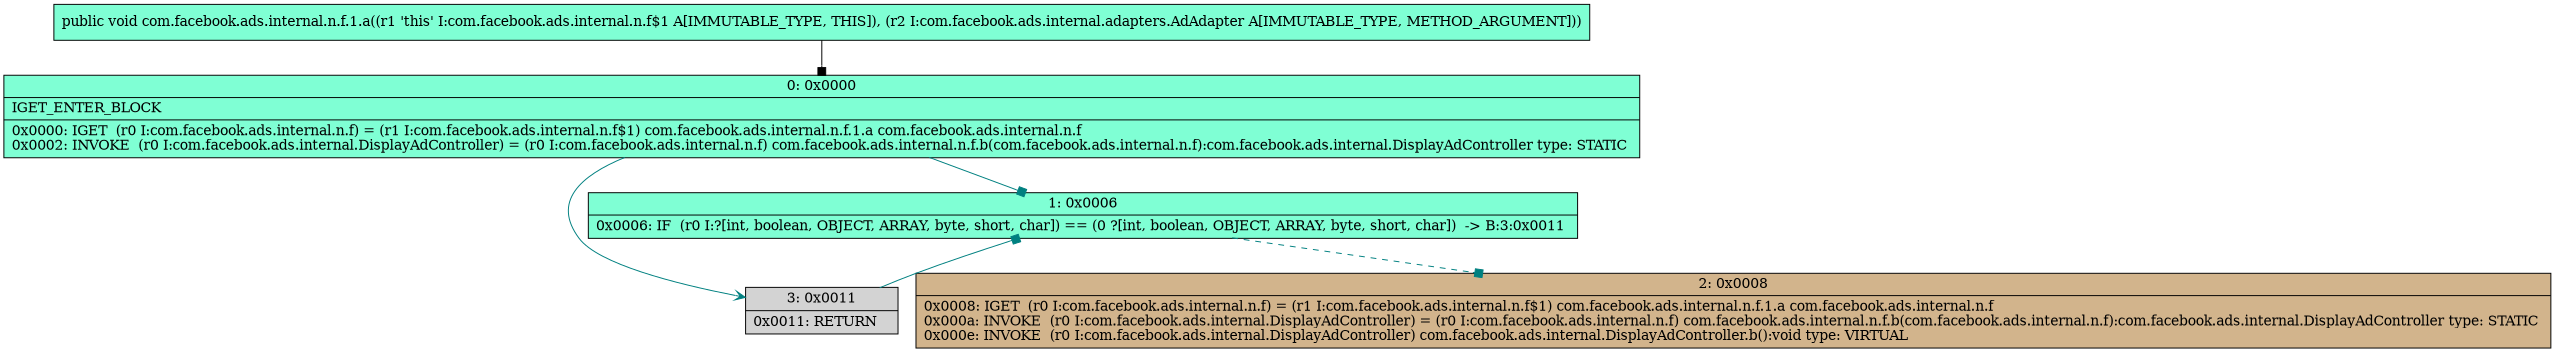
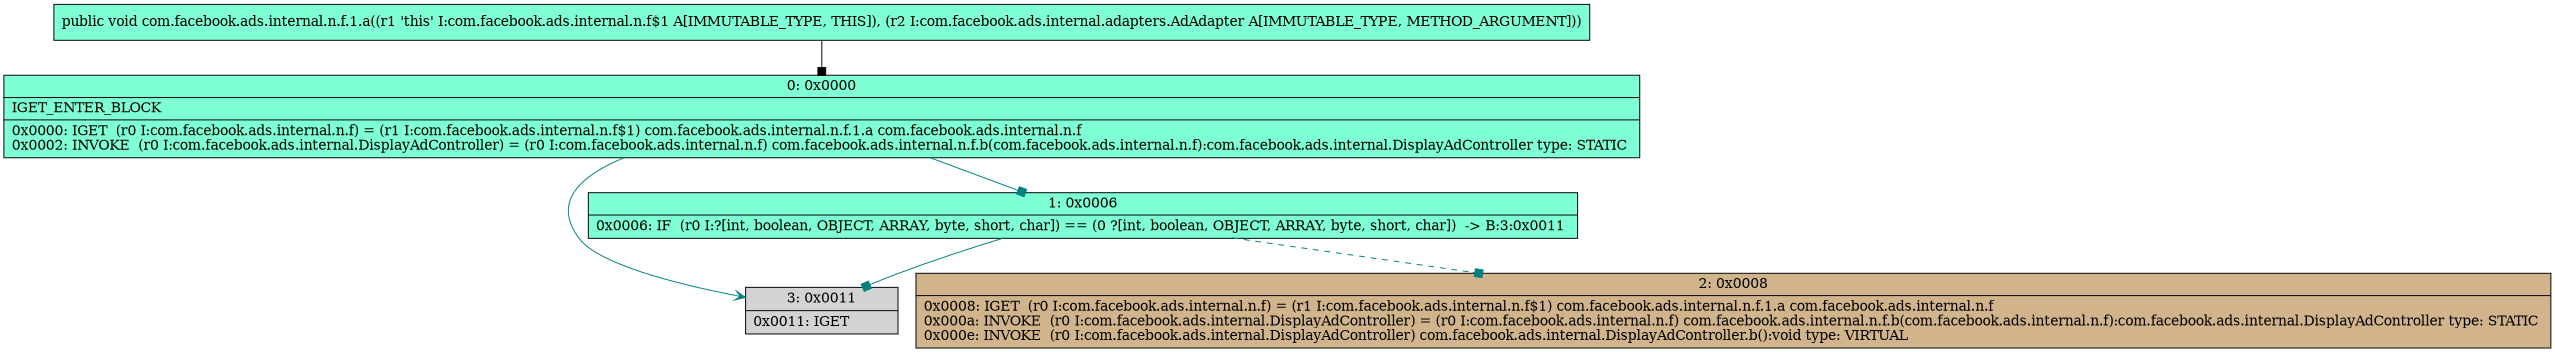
edge "3: 0x0011" -> "1: 0x0006": reversed
node "3: 0x0011": text "0x0011: RETURN" -> "0x0011: IGET"
